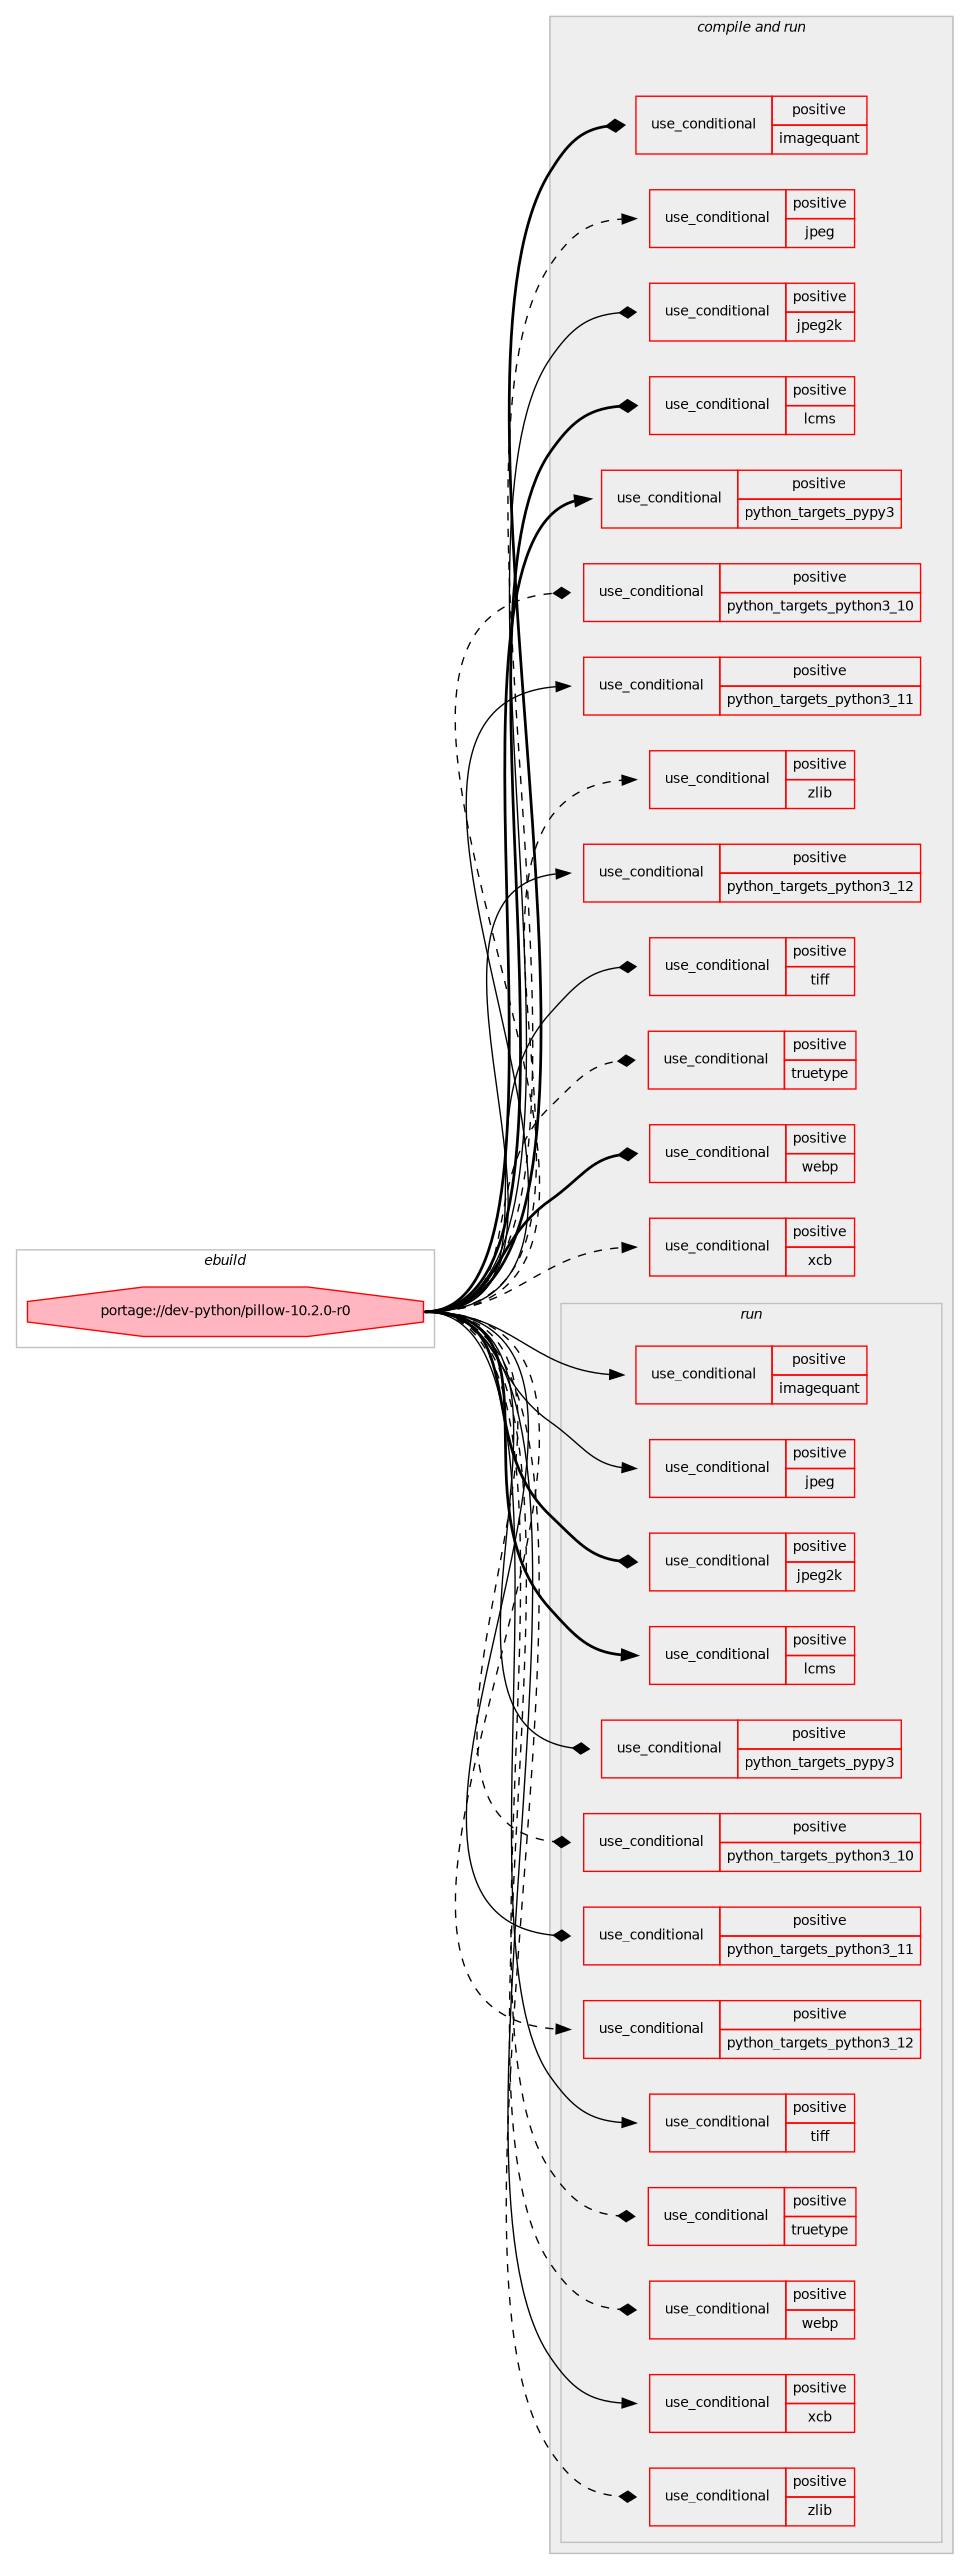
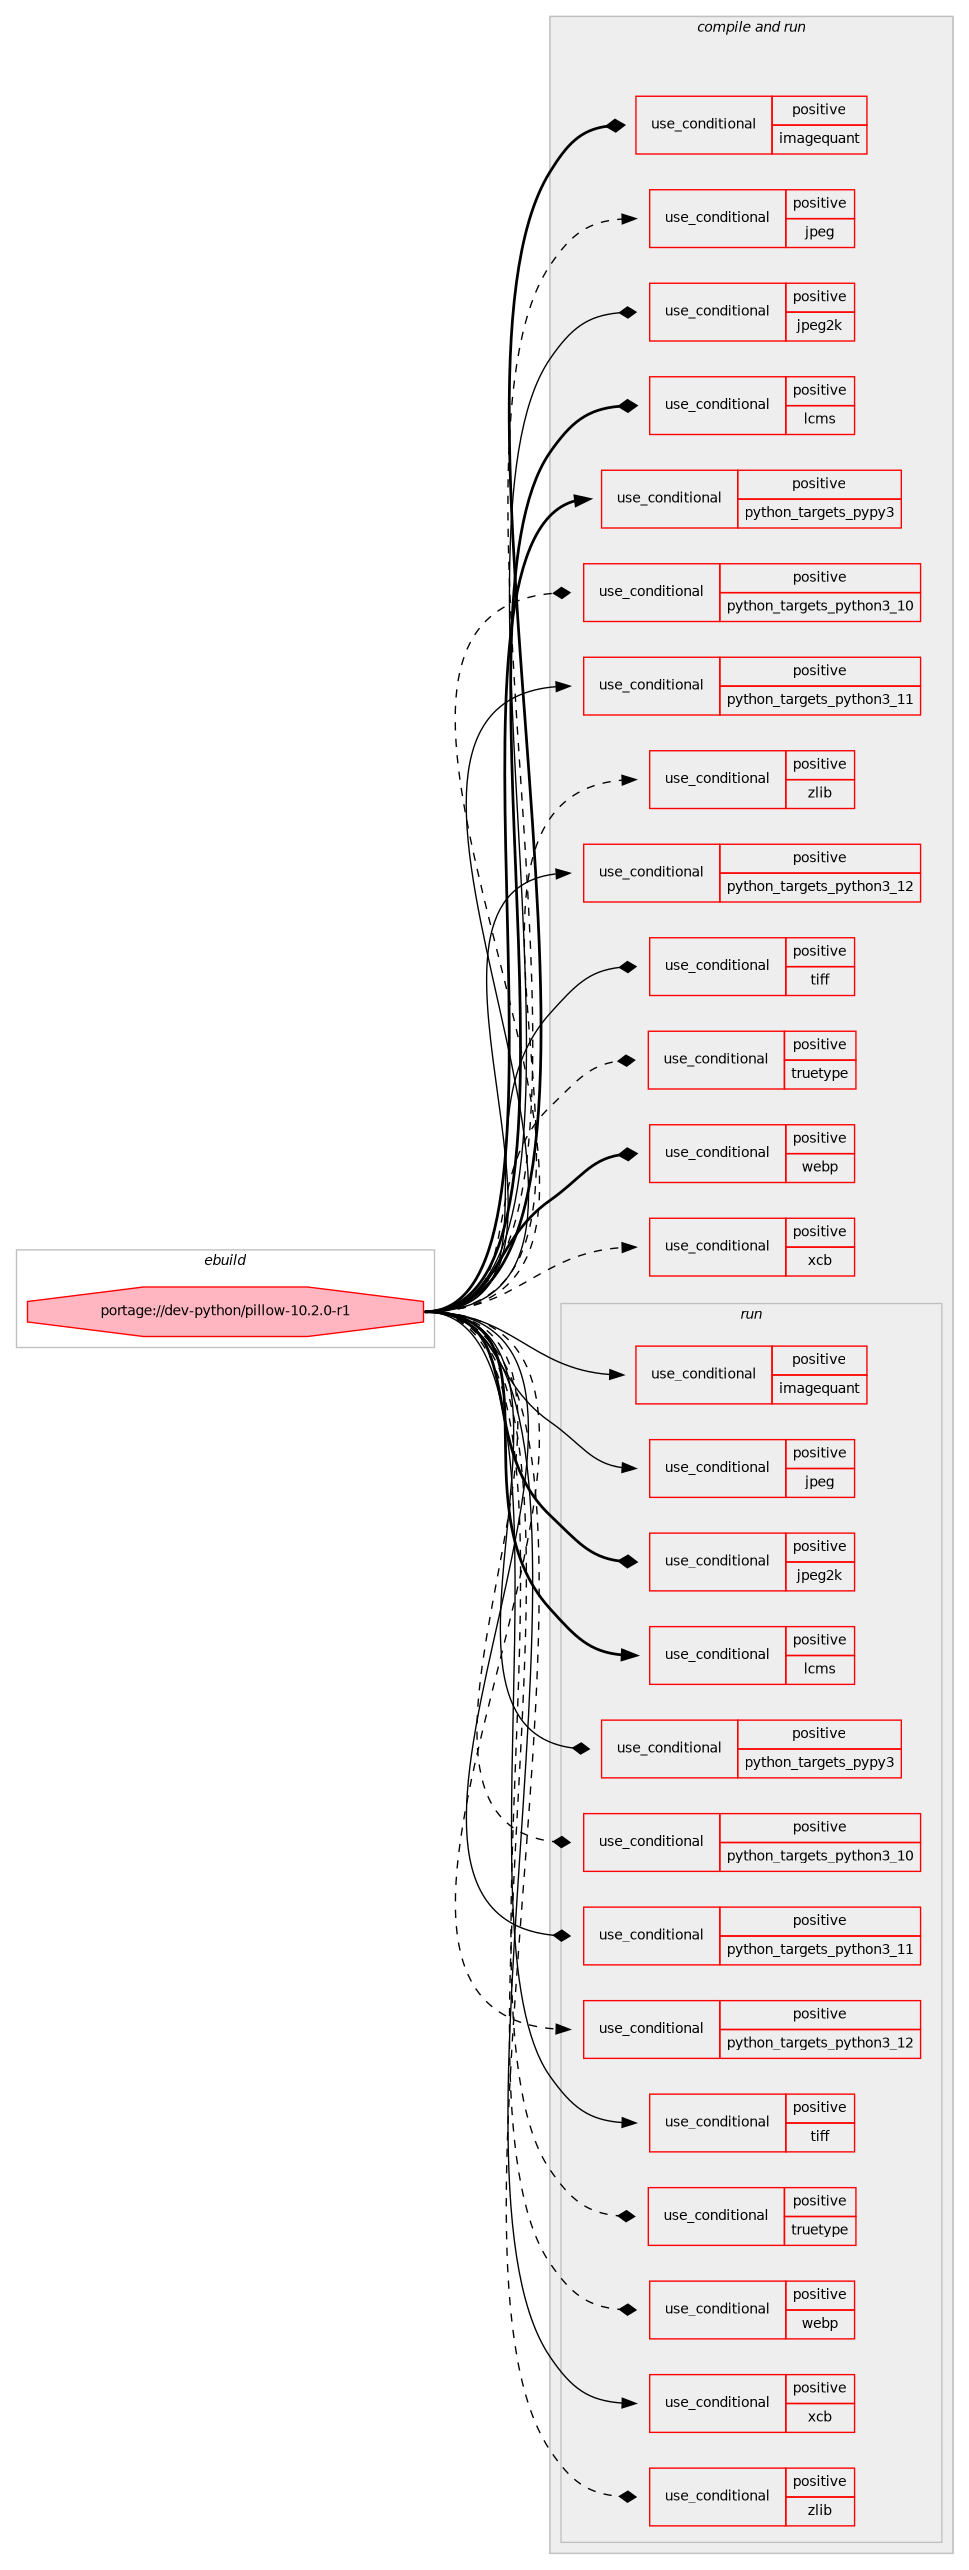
node "portage://dev-python/pillow-10.2.0-r0": label "portage://dev-python/pillow-10.2.0-r0" -> "portage://dev-python/pillow-10.2.0-r1"
